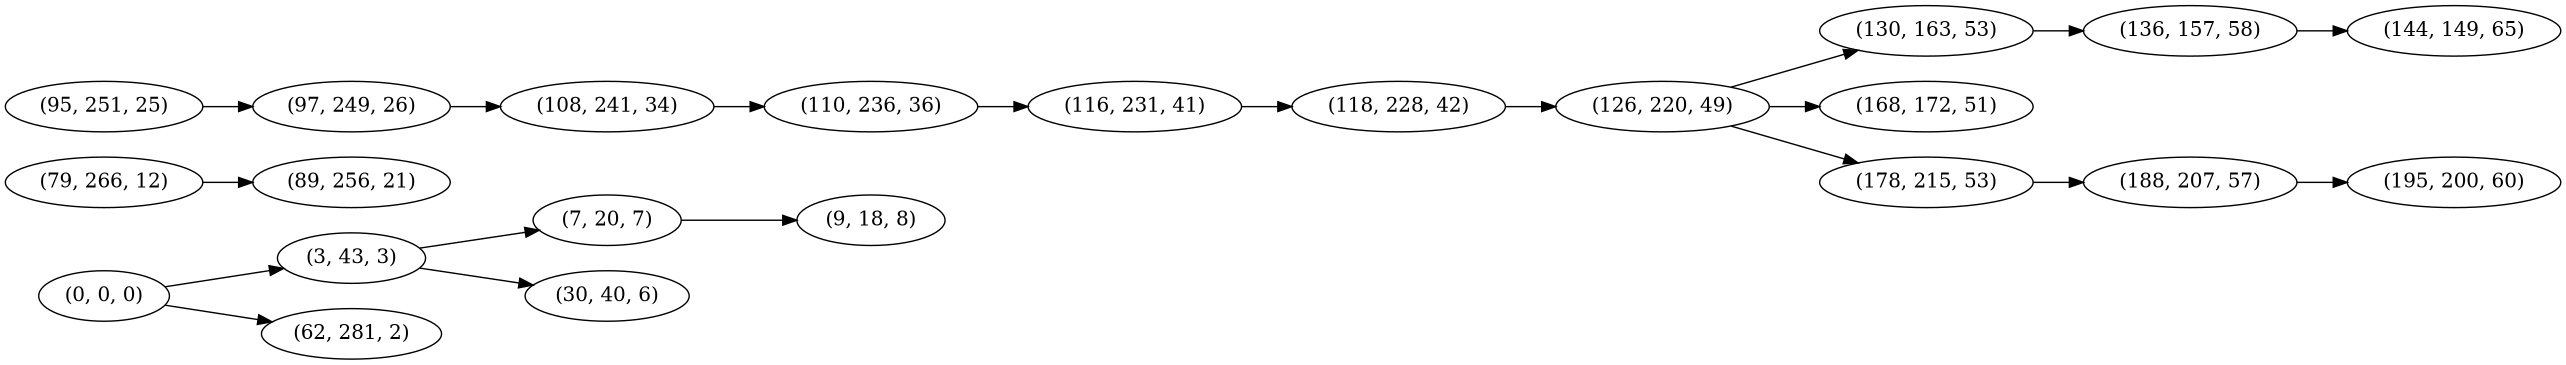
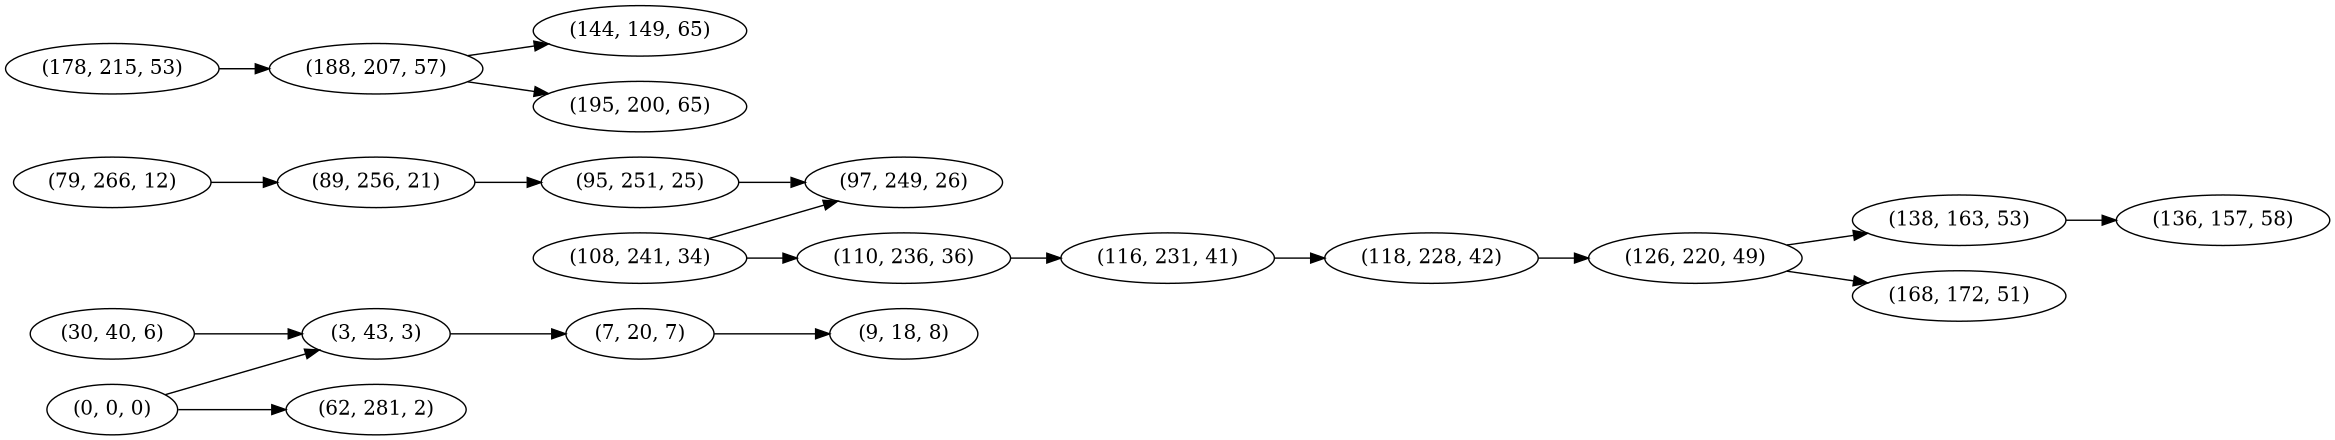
node "(130, 163, 53)": label "(130, 163, 53)" -> "(138, 163, 53)"
edge "(136, 157, 58)" -> "(144, 149, 65)": now "(188, 207, 57)" -> "(144, 149, 65)"
edge "(97, 249, 26)" -> "(108, 241, 34)": reversed
edge "(126, 220, 49)" -> "(178, 215, 53)": removed
edge "(89, 256, 21)" -> "(95, 251, 25)": added
node "(195, 200, 60)": label "(195, 200, 60)" -> "(195, 200, 65)"
edge "(3, 43, 3)" -> "(30, 40, 6)": reversed
